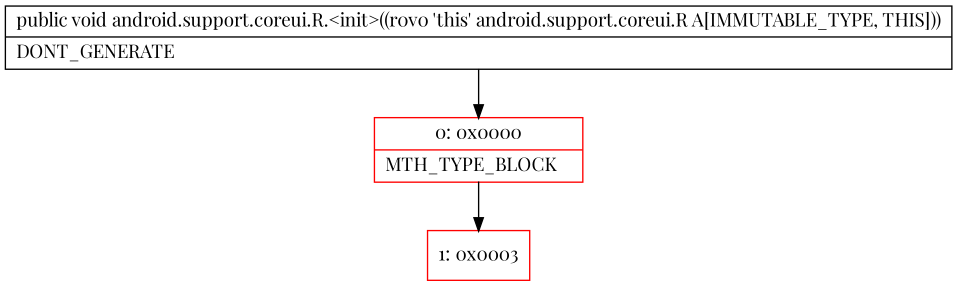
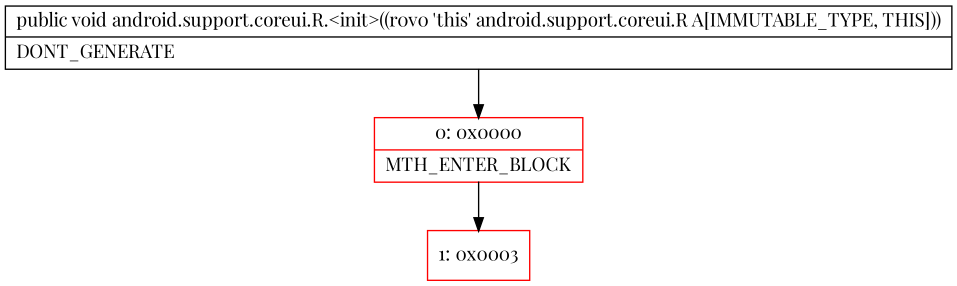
node "0: 0x0000": text "MTH_TYPE_BLOCK" -> "MTH_ENTER_BLOCK"
